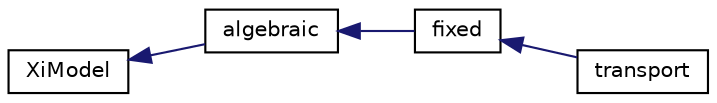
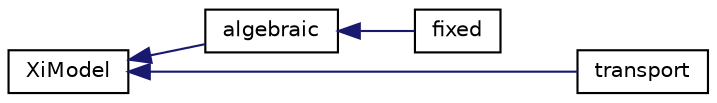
edge "transport" -> "fixed": now "transport" -> "XiModel"
